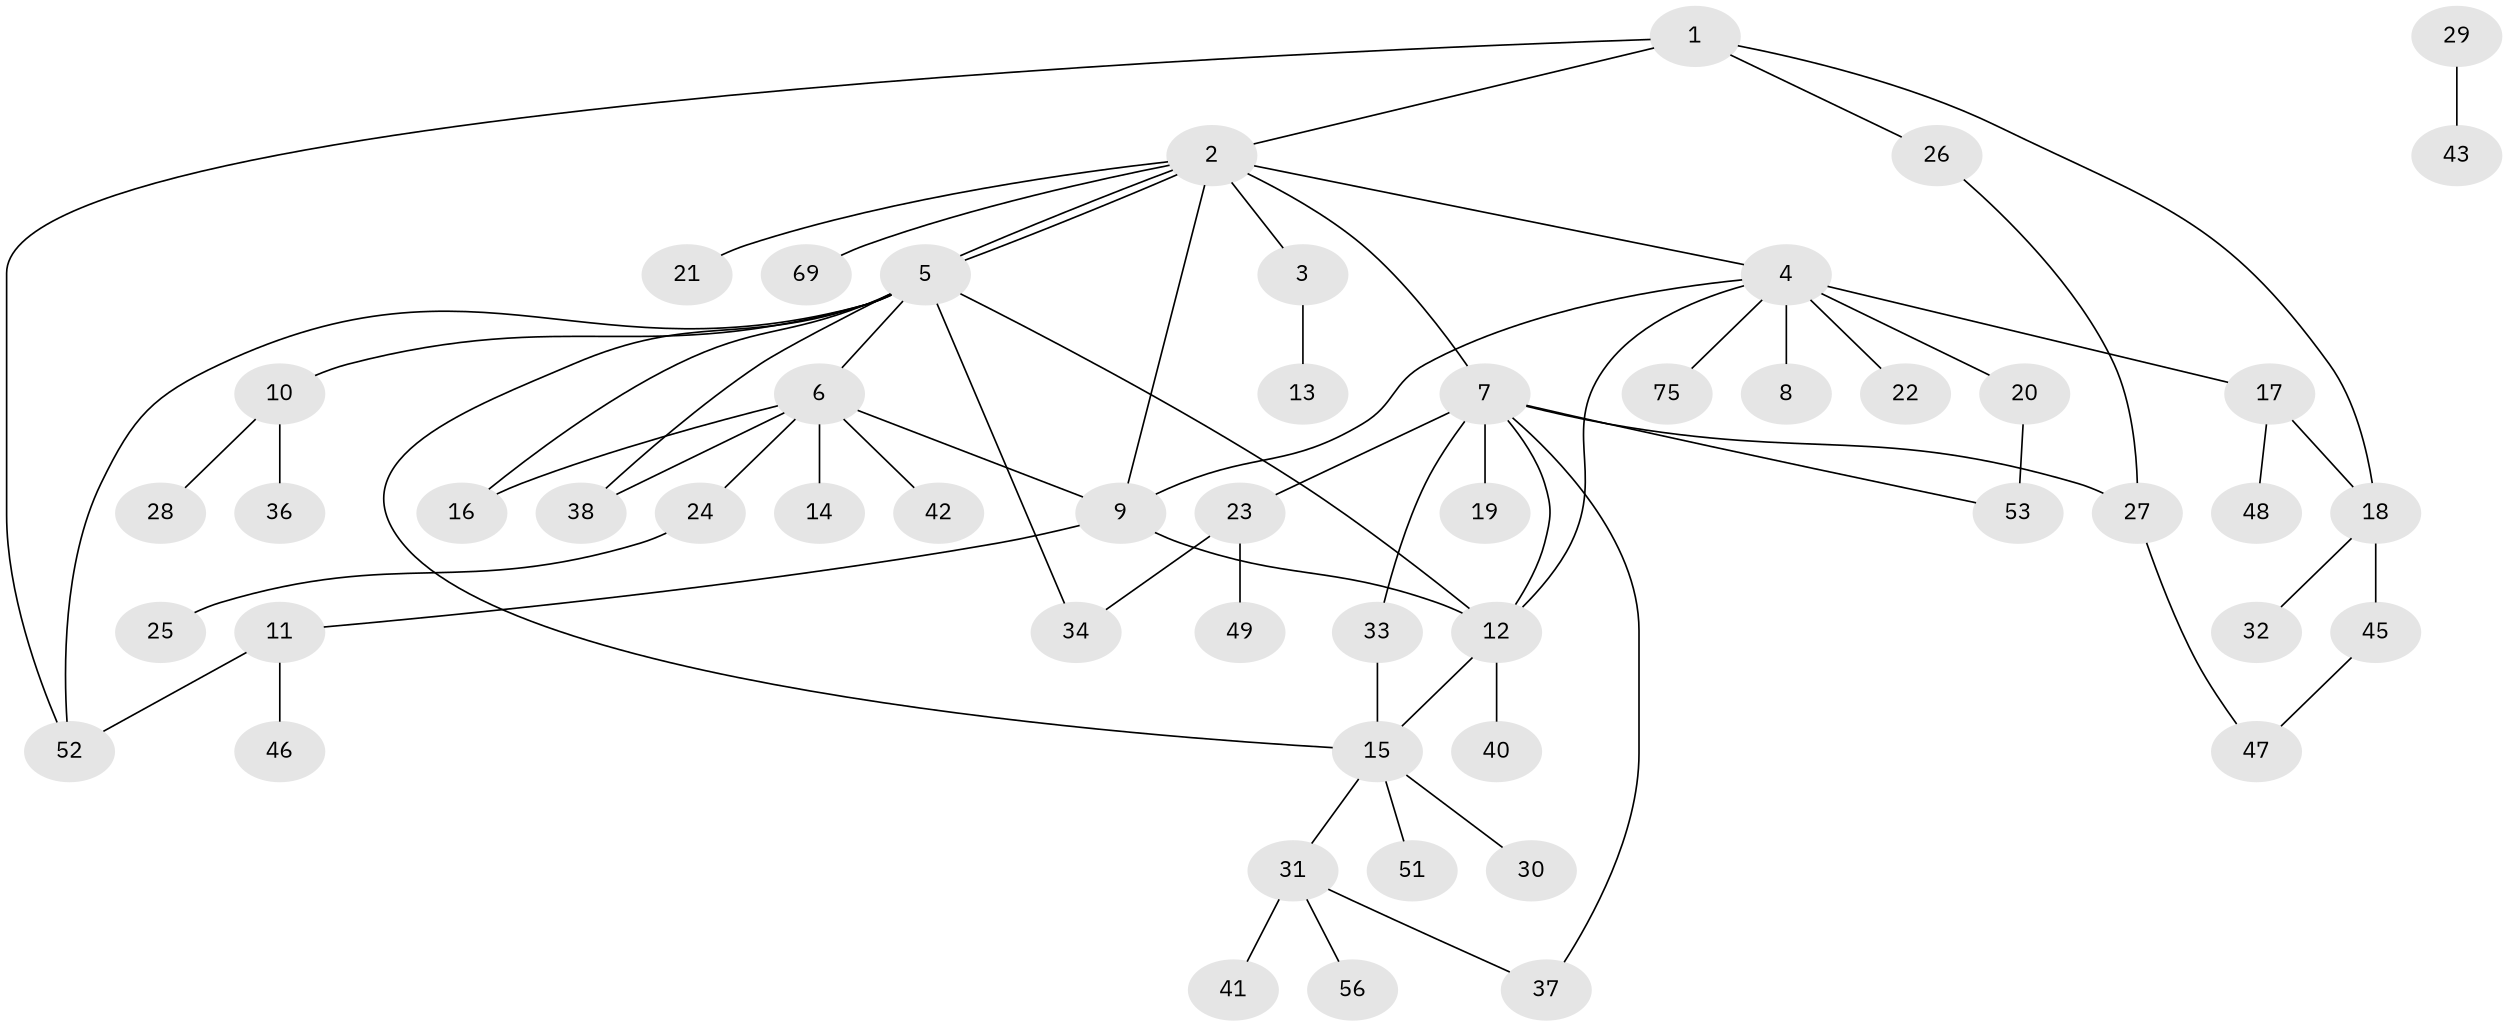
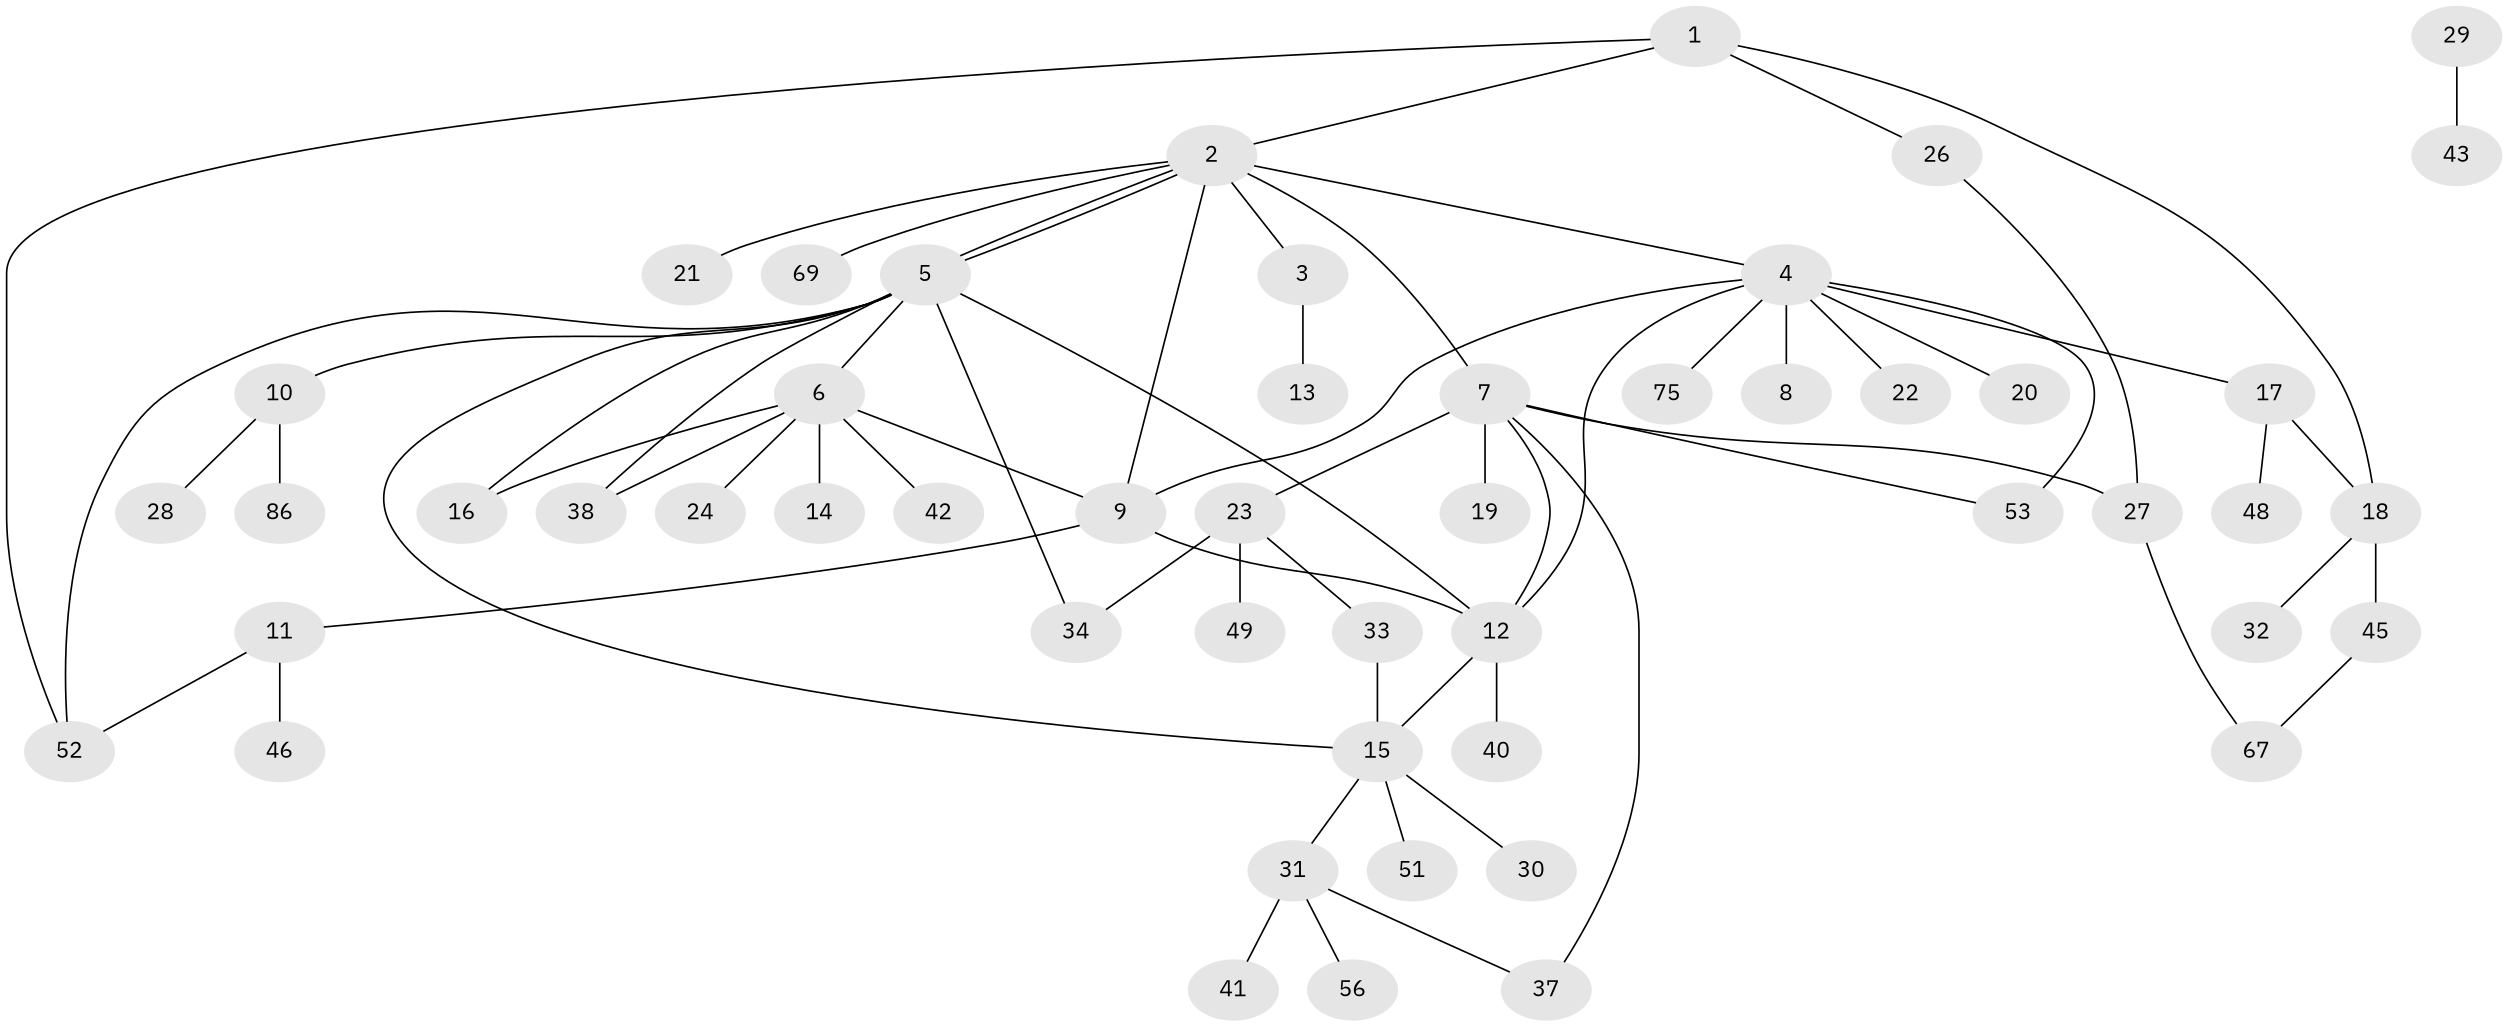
edge "20" -- "53": now "4" -- "53"
edge "7" -- "33": now "23" -- "33"
node "36": label "36" -> "86"
node "25": removed
node "47": label "47" -> "67"
